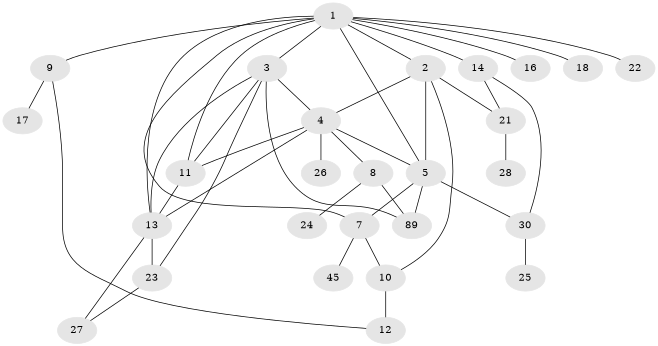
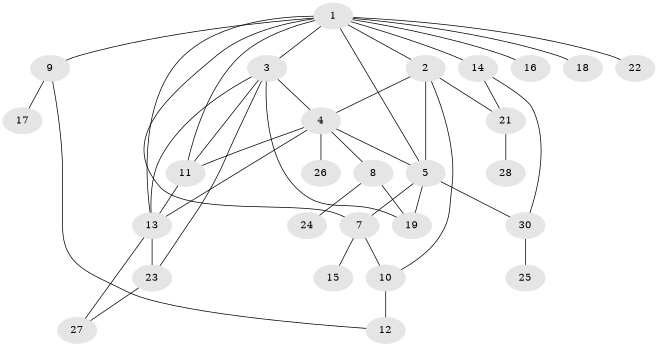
node "89": label "89" -> "19"
node "45": label "45" -> "15"
